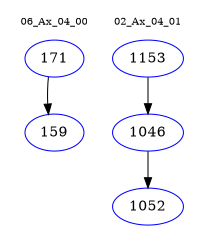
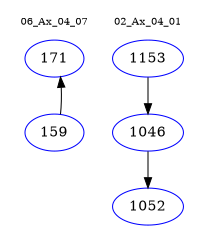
cluster "06_Ax_04_00": label "06_Ax_04_00" -> "06_Ax_04_07"
edge "171" -> "159": reversed
